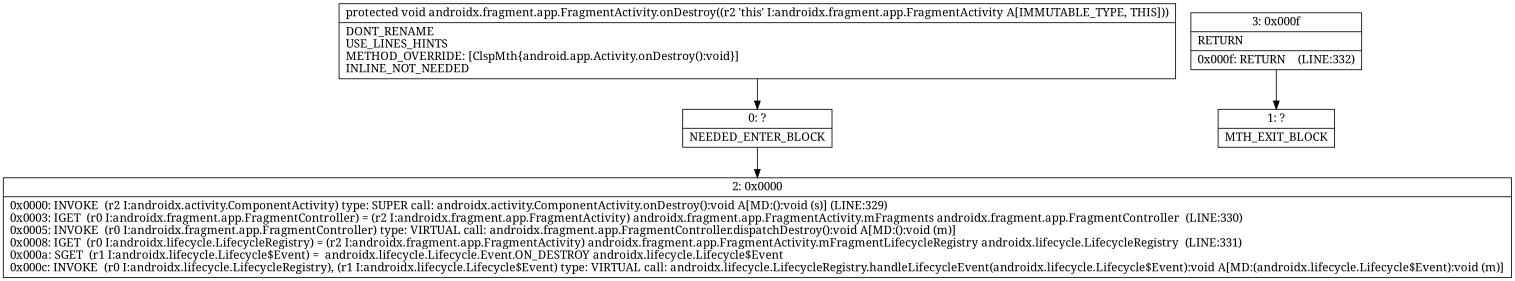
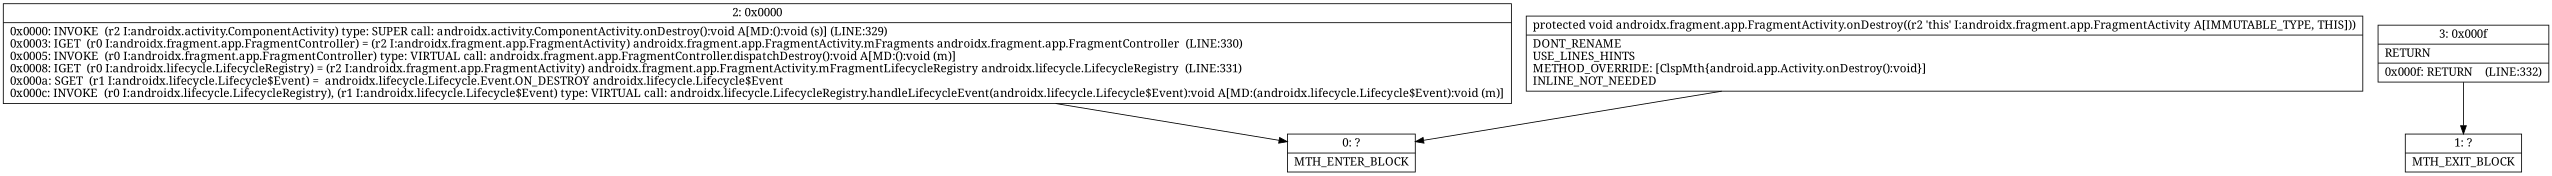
node "0: ?": text "NEEDED_ENTER_BLOCK" -> "MTH_ENTER_BLOCK"
edge "0: ?" -> "2: 0x0000": reversed
